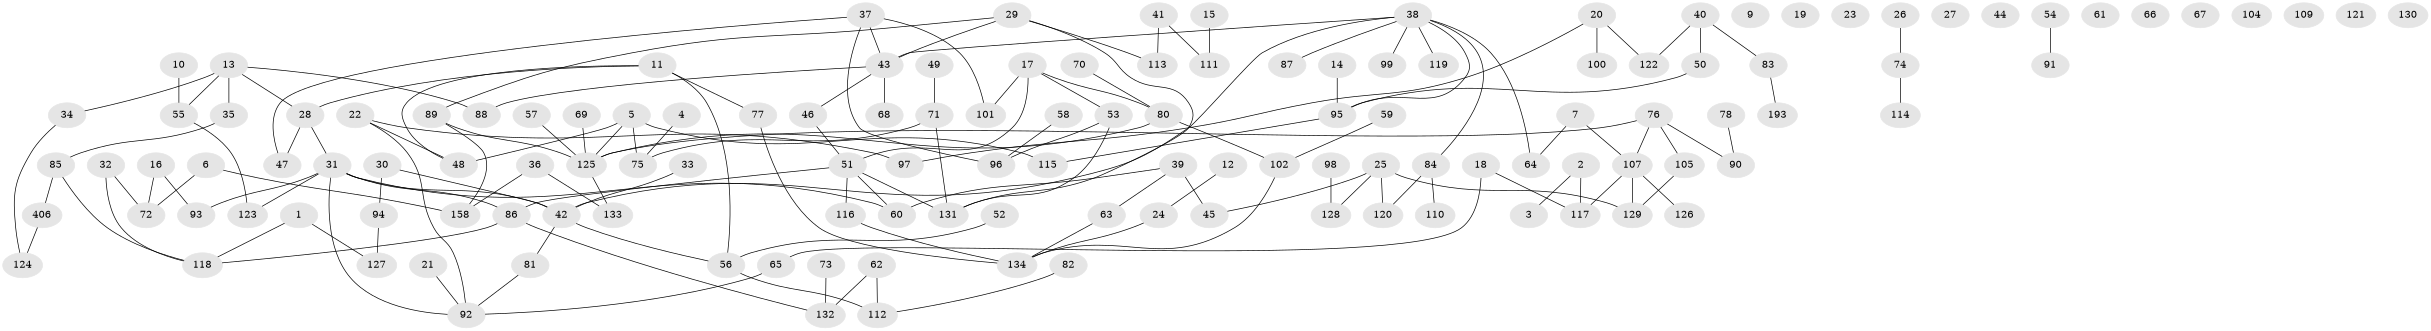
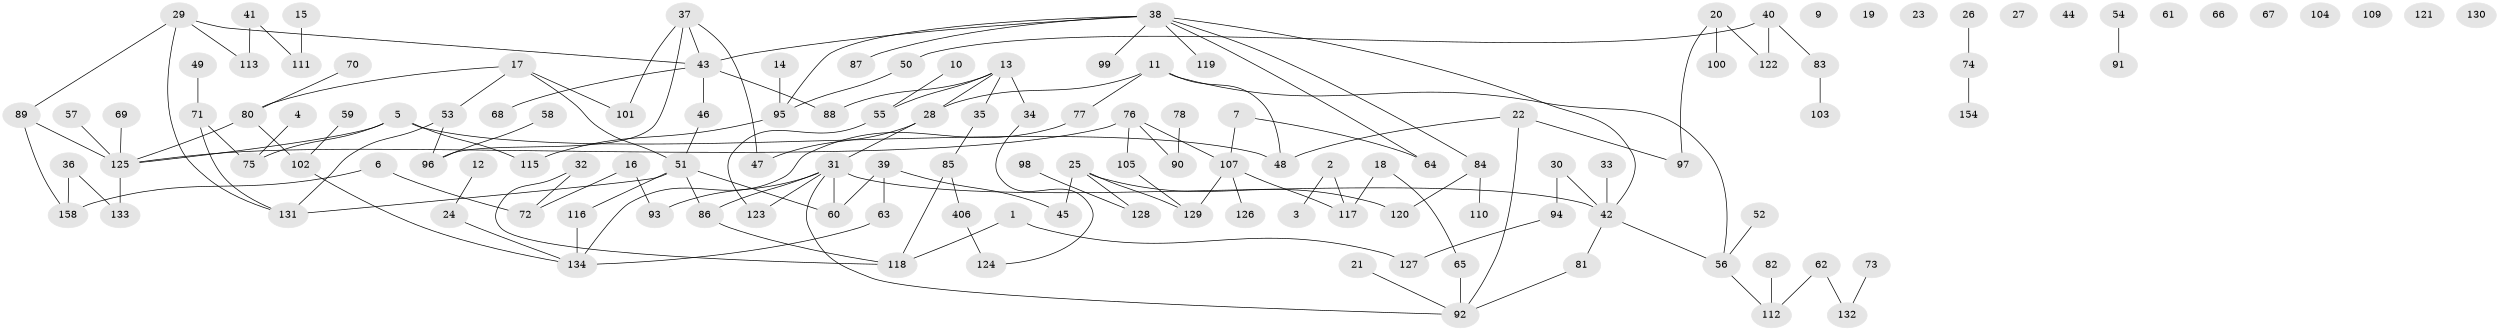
node "193": label "193" -> "103"
node "114": label "114" -> "154"
edge "86" -- "132": removed
